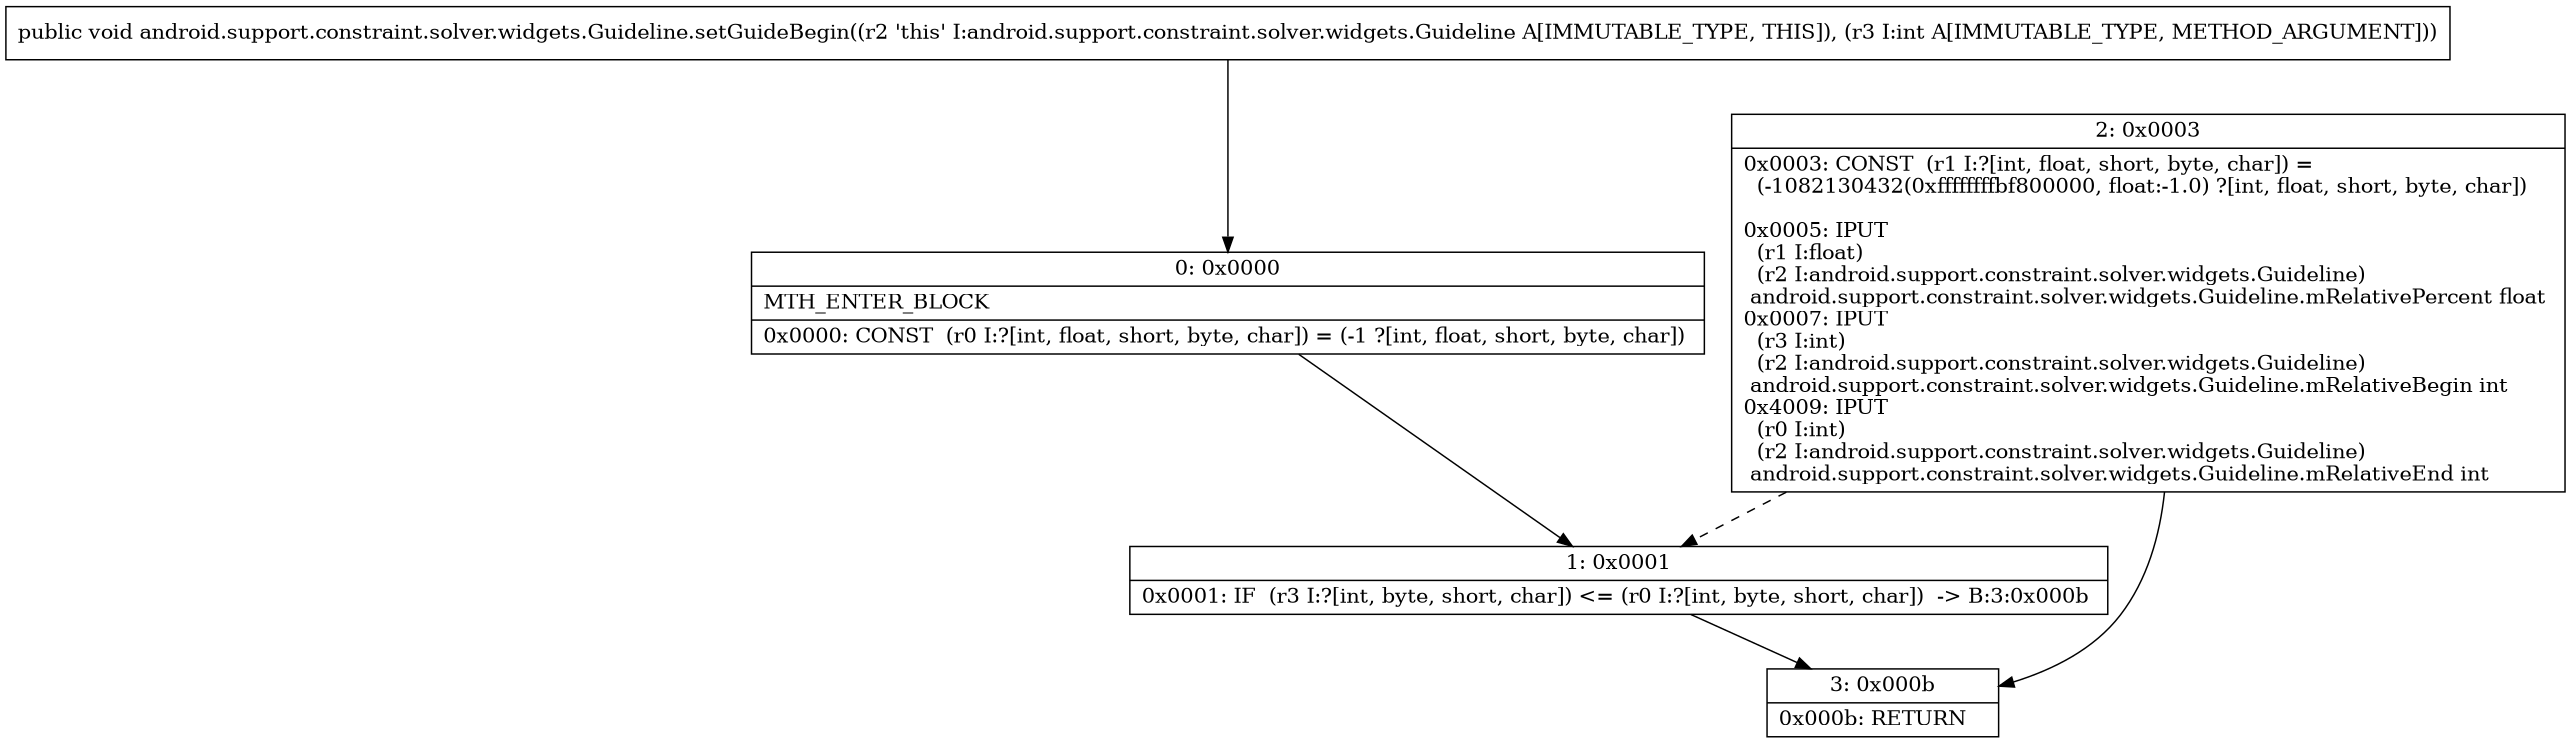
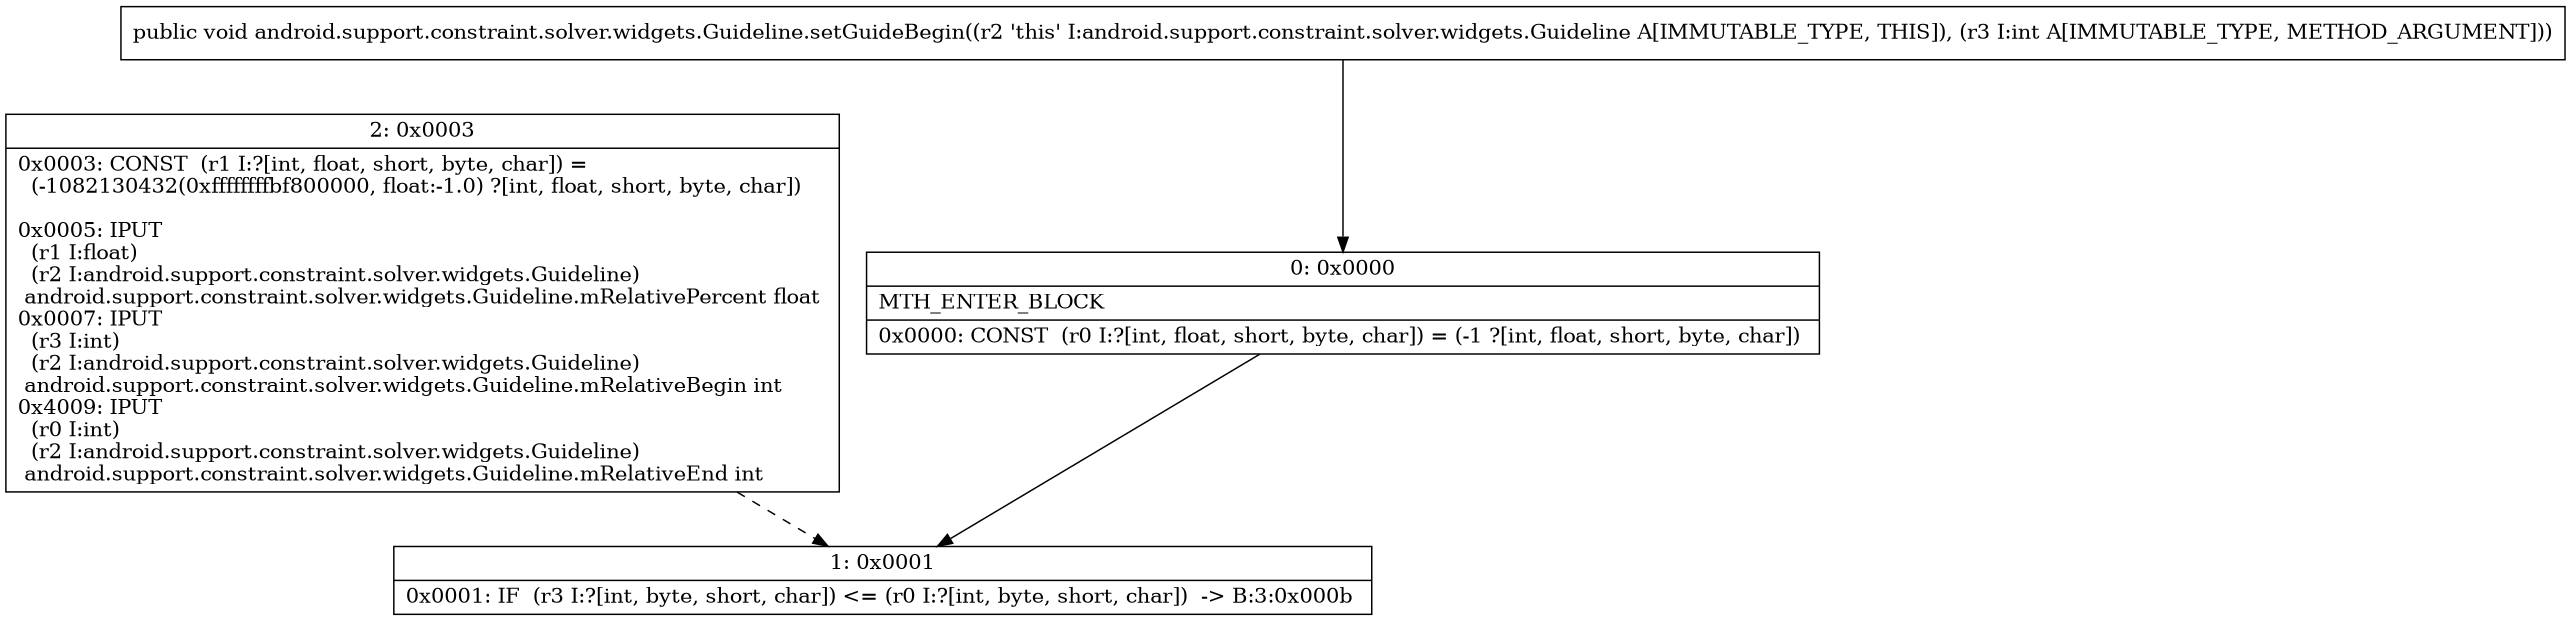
node "3: 0x000b": removed
